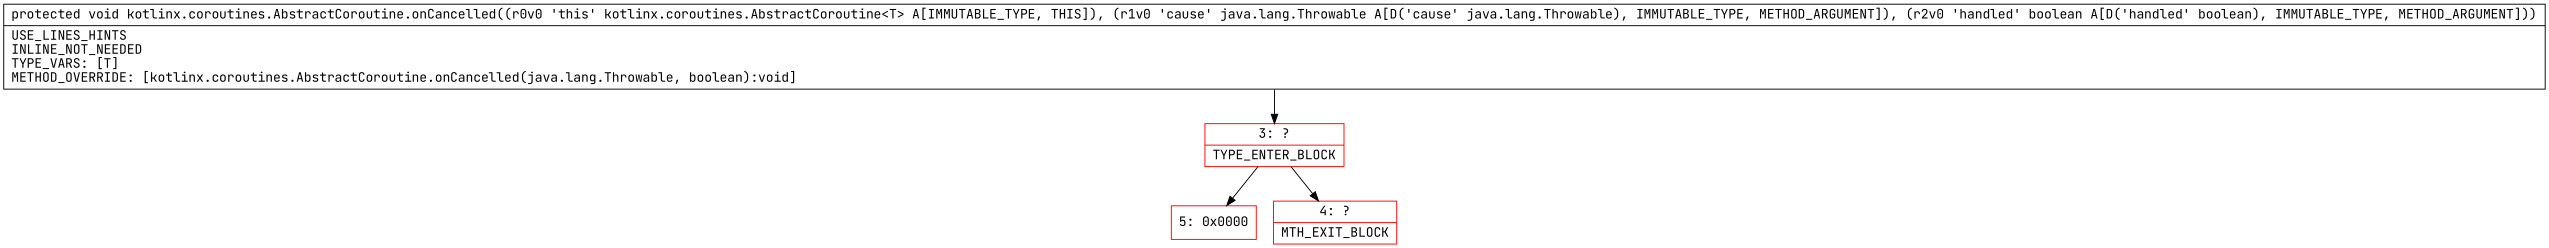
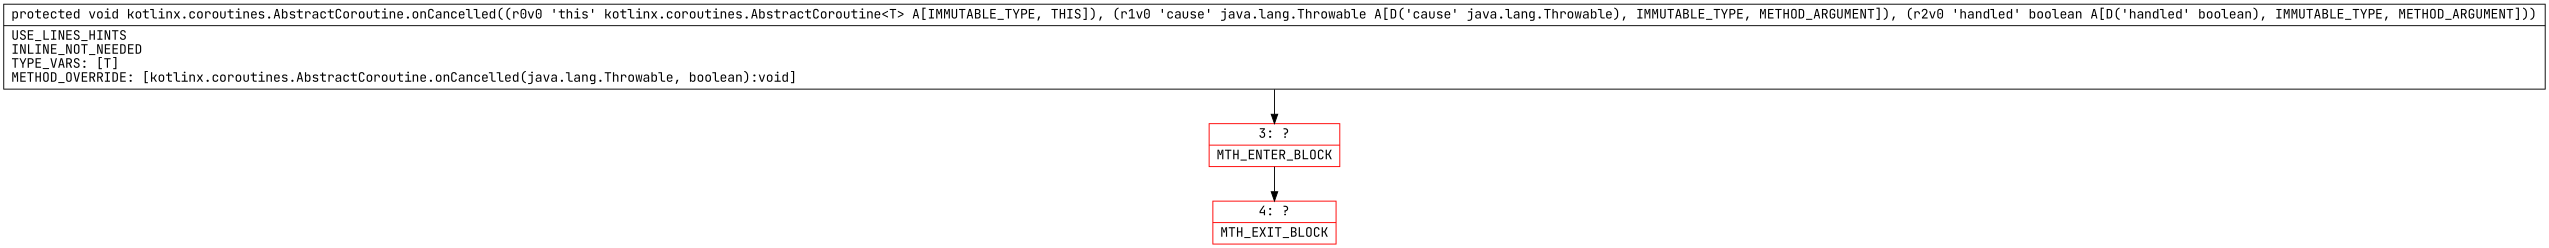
node "3: ?": text "TYPE_ENTER_BLOCK" -> "MTH_ENTER_BLOCK"
node "5: 0x0000": removed
